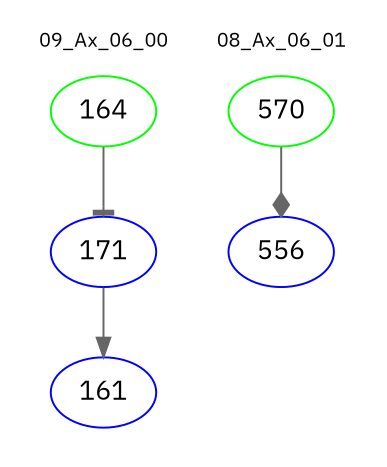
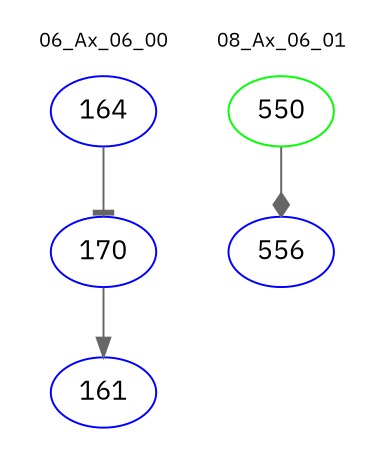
cluster "09_Ax_06_00": label "09_Ax_06_00" -> "06_Ax_06_00"
node "164": color green -> blue
node "570": label "570" -> "550"
node "171": label "171" -> "170"
